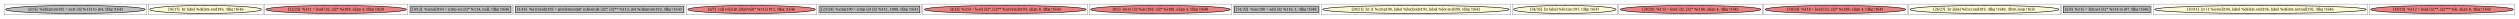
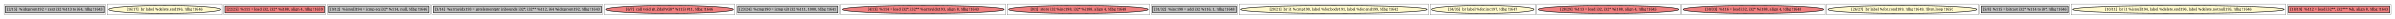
node "[2/15]  %idxprom192 = zext i32 %113 to i64, !dbg !1643": shape ellipse -> box
node "[22/25]  %111 = load i32, i32* %i188, align 4, !dbg !1639": shape ellipse -> box
node "[18/19]  %112 = load i32**, i32*** %b, align 8, !dbg !1643": shape ellipse -> box
